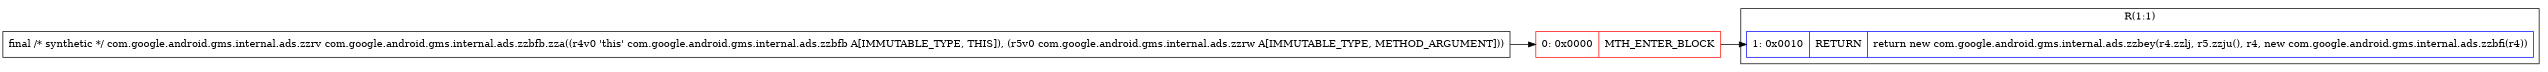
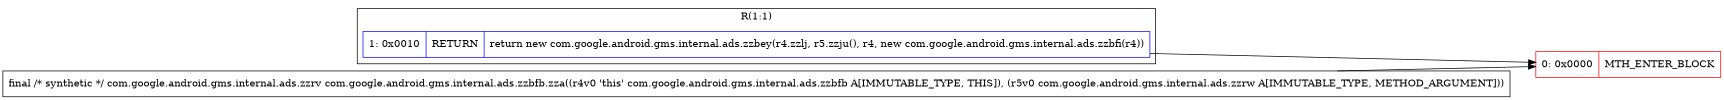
edge "0: 0x0000" -> "1: 0x0010": reversed
